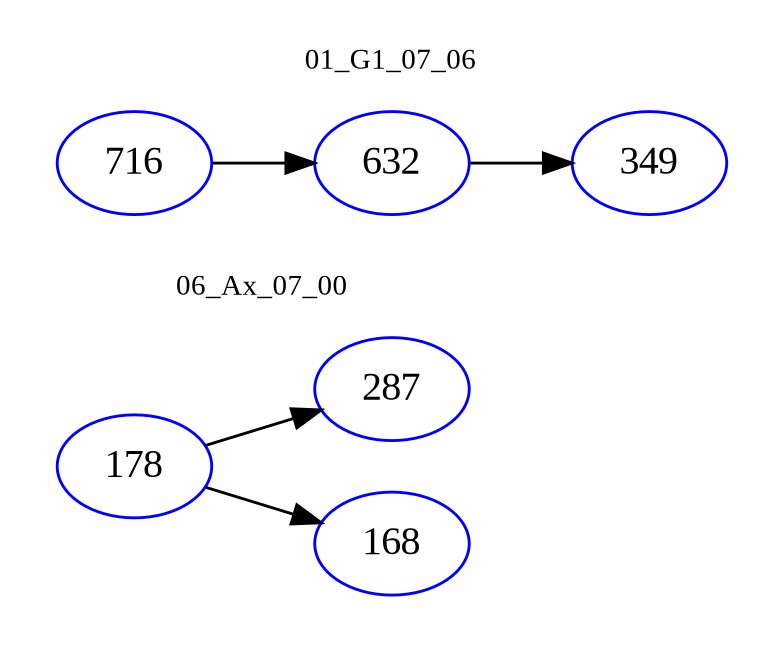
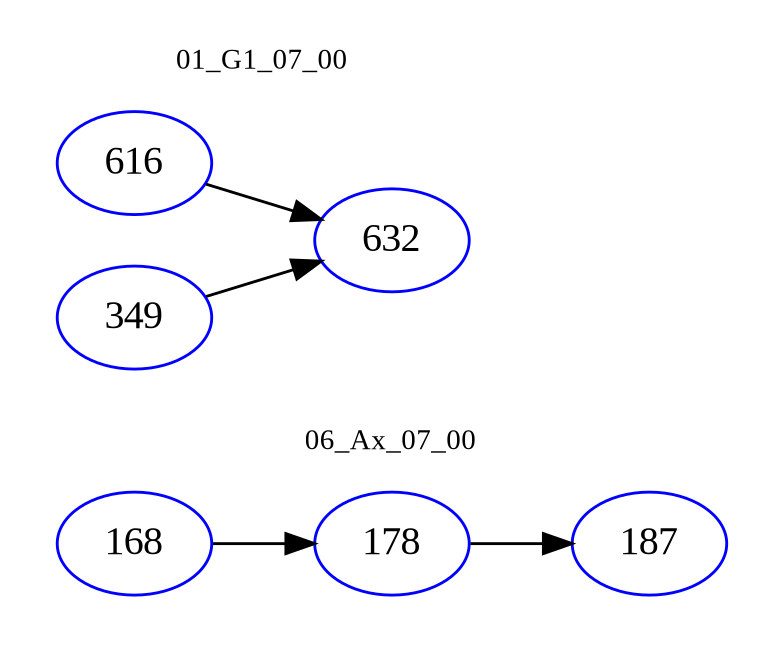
cluster "01_G1_07_06": label "01_G1_07_06" -> "01_G1_07_00"
node "716": label "716" -> "616"
edge "632" -> "349": reversed
node "287": label "287" -> "187"
edge "178" -> "168": reversed
